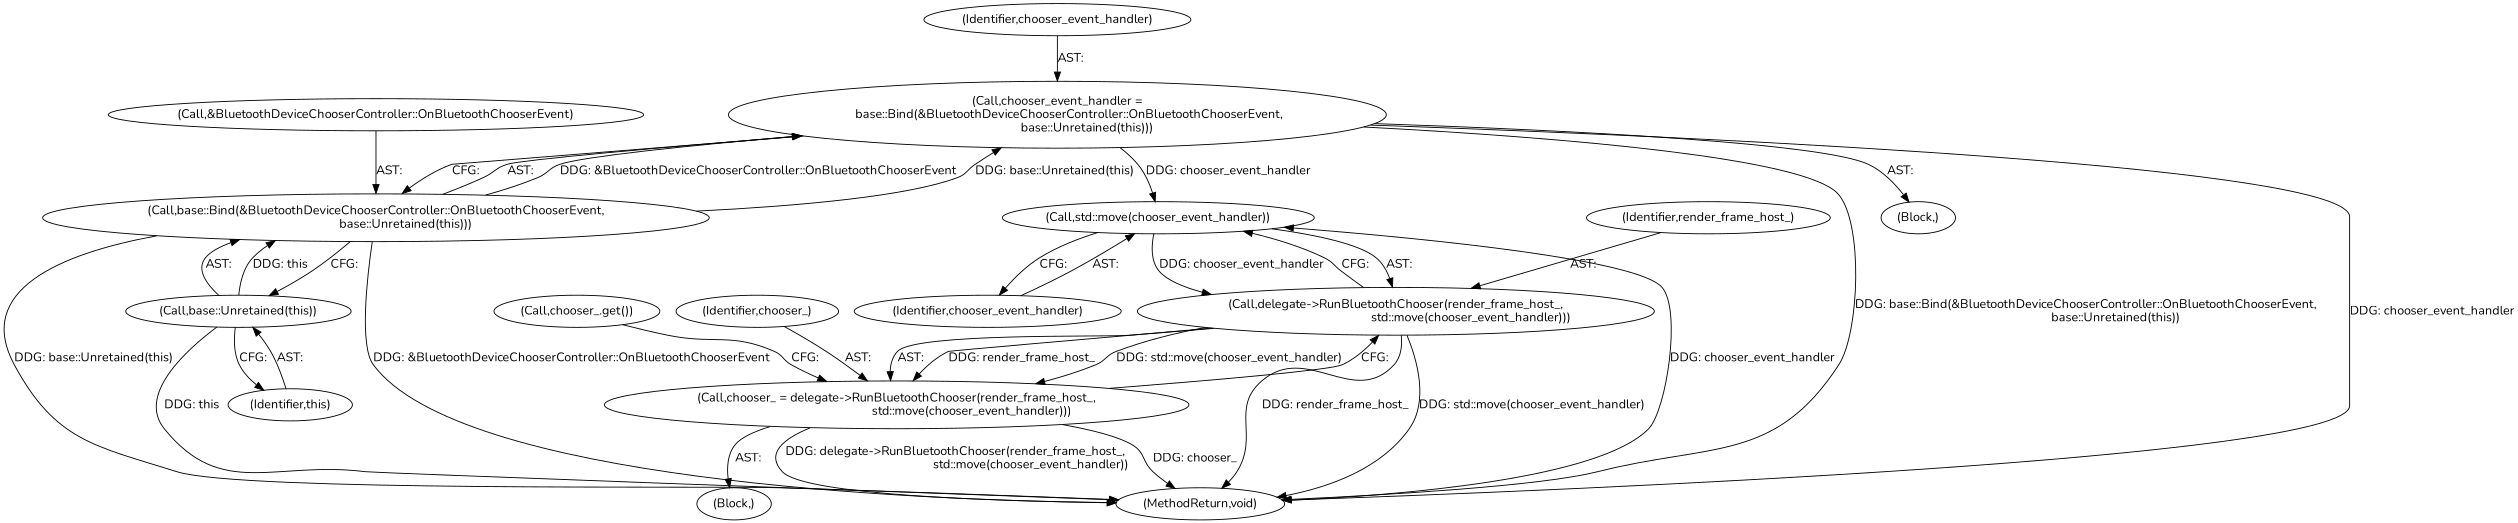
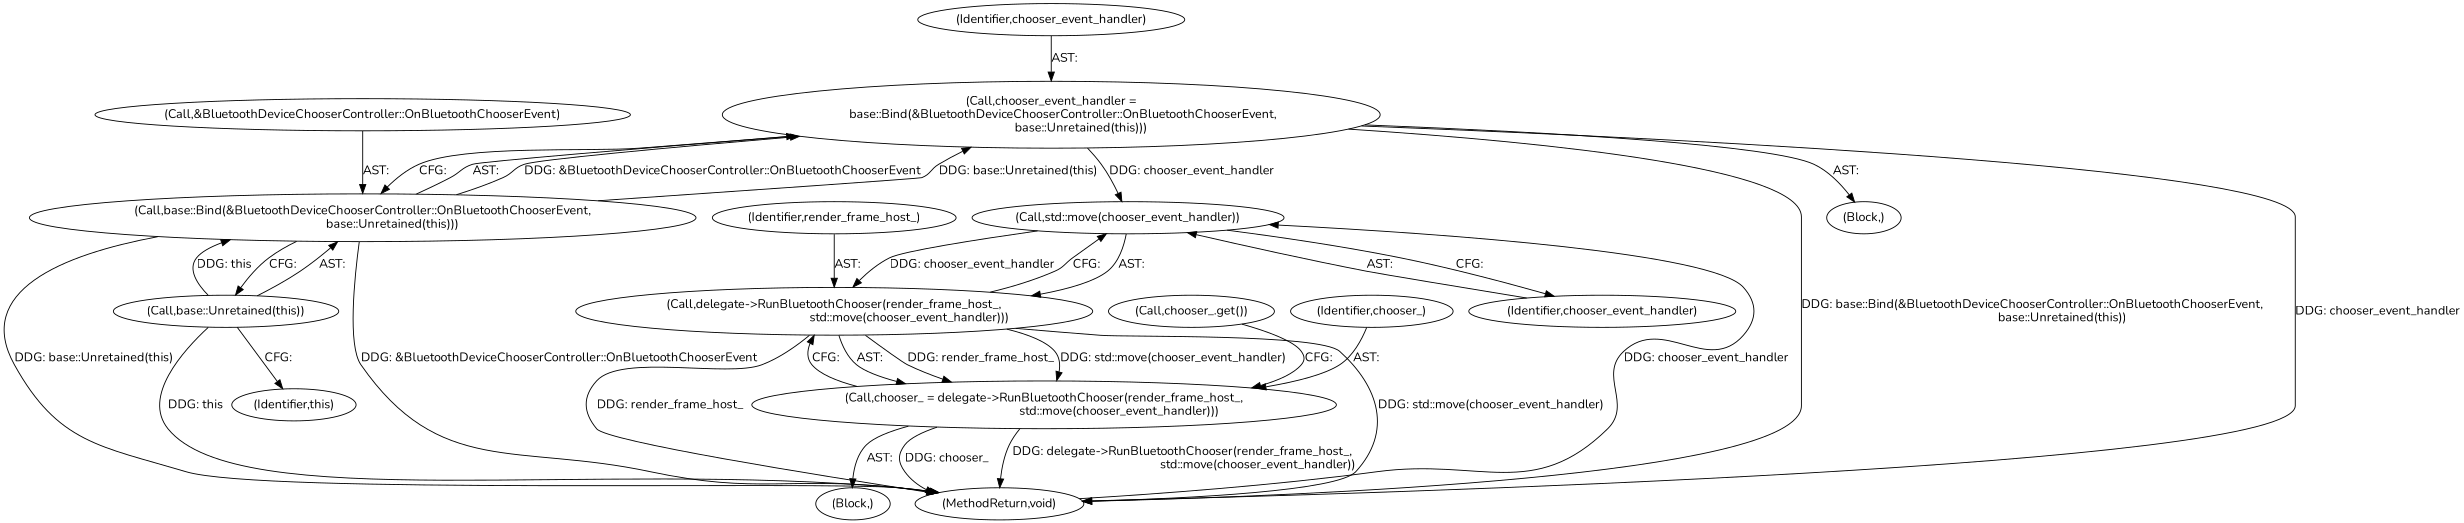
edge "(Identifier,this)" -> "(Call,base::Unretained(this))": removed, label "AST:"
